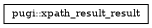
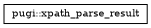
node "pugi::xpath_result_result": label "pugi::xpath_result_result" -> "pugi::xpath_parse_result"
